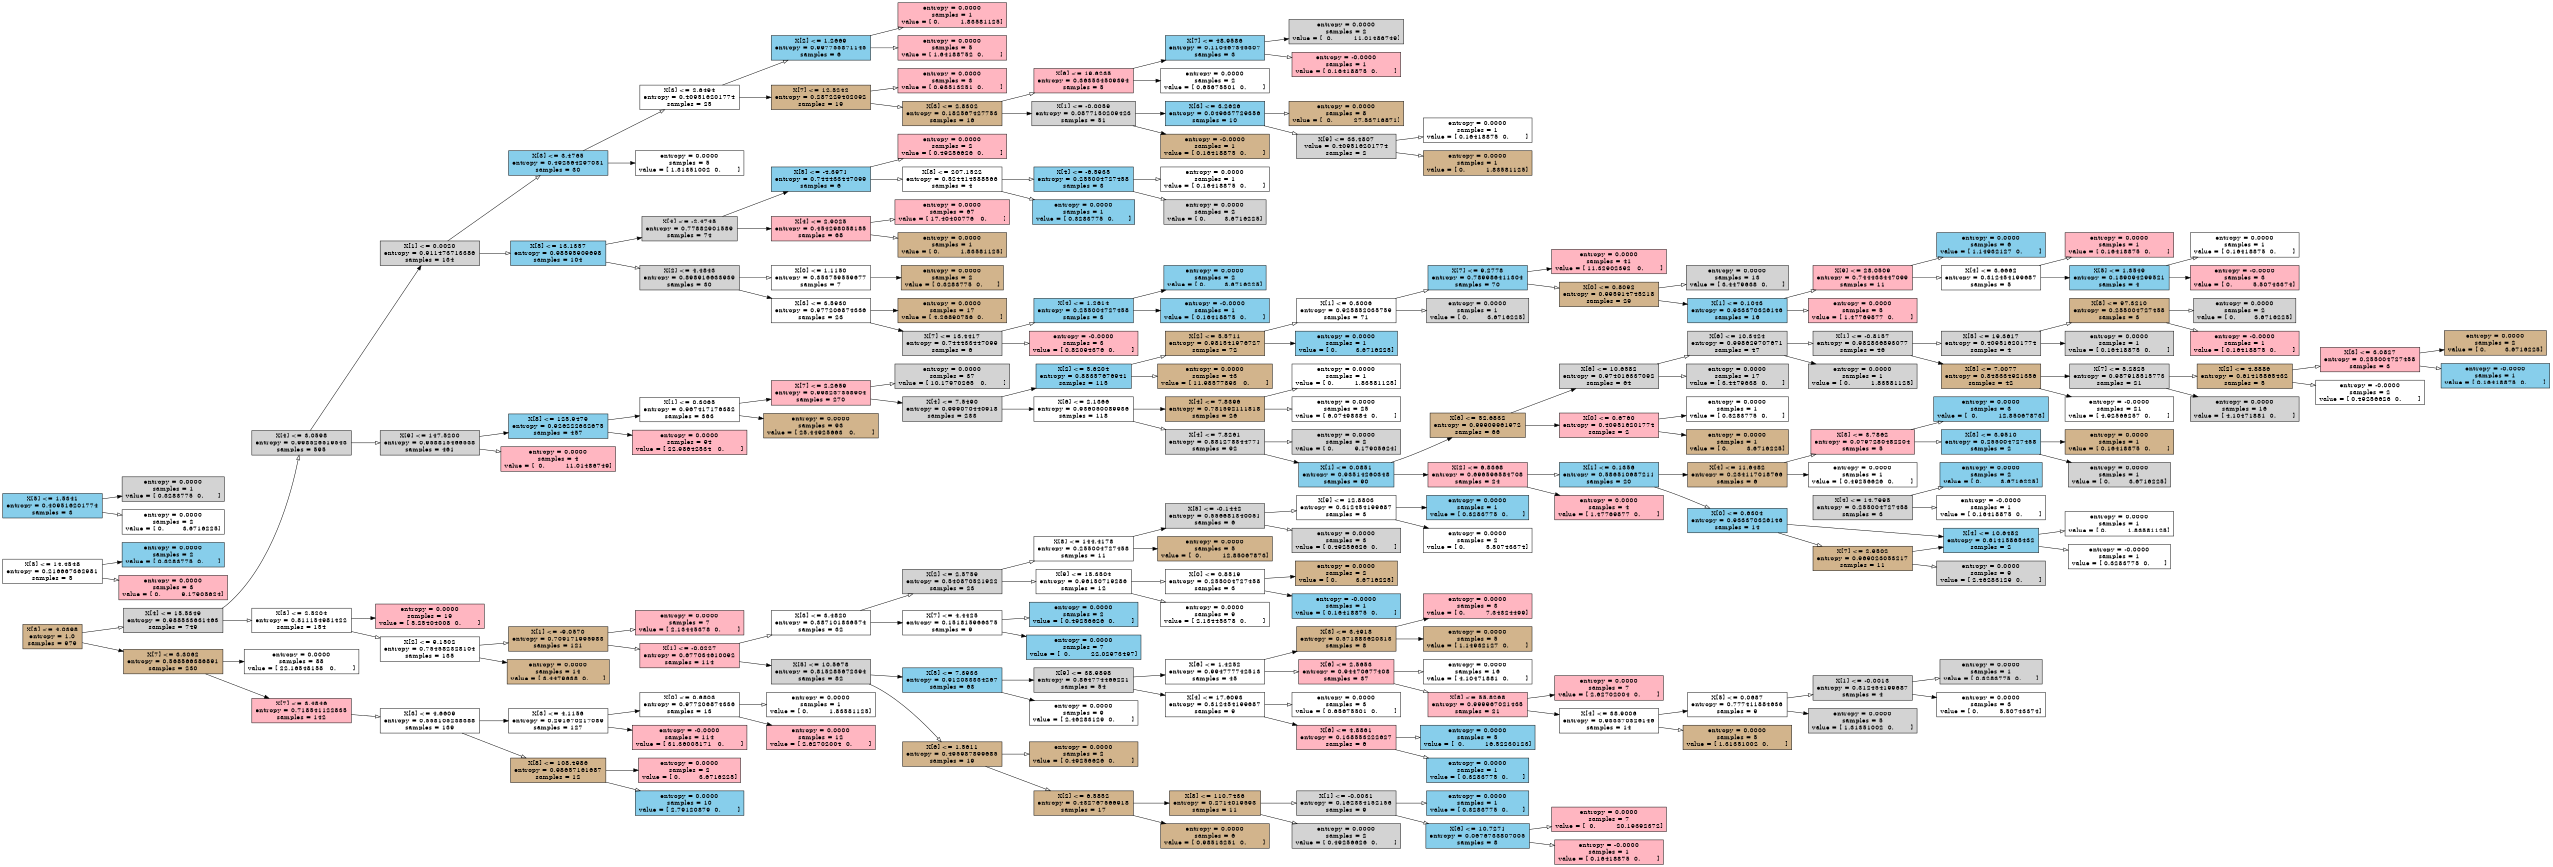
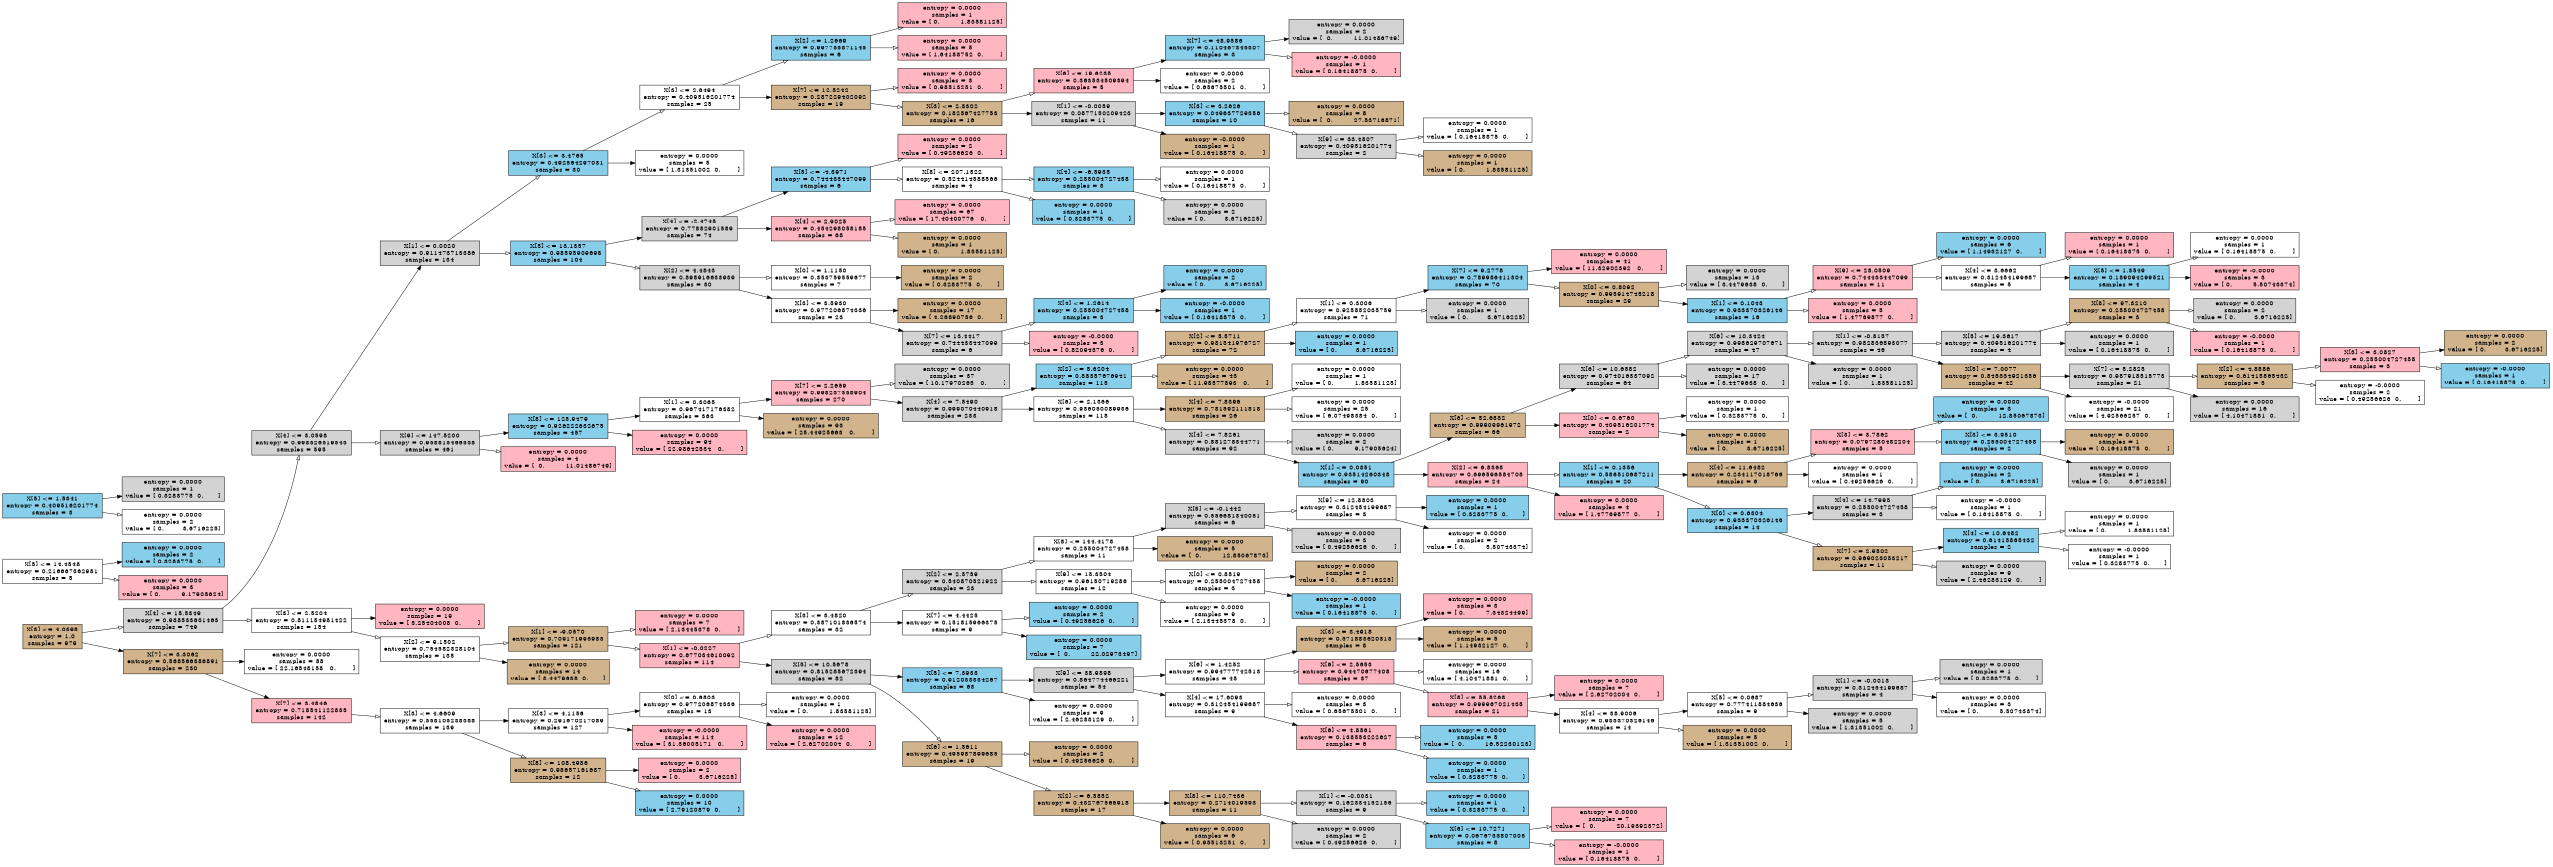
node "X[1] <= -0.0059 entropy = 0.0877150209423 samples = 51": label "X[1] <= -0.0059 entropy = 0.0877150209423 samples = 51" -> "X[1] <= -0.0059 entropy = 0.0877150209423 samples = 11"
node "X[9] <= 33.4807 value = 0.409516201774 samples = 2": label "X[9] <= 33.4807 value = 0.409516201774 samples = 2" -> "X[9] <= 33.4807 entropy = 0.409516201774 samples = 2"
edge "X[1] <= 0.3006 entropy = 0.925852035759 samples = 71" -> "X[7] <= 9.2778 entropy = 0.789986411304 samples = 70": arrowhead onormal -> normal
edge "X[0] <= 0.6304 entropy = 0.933370326146 samples = 14" -> "X[4] <= 10.6482 entropy = 0.61415865432 samples = 2": now "X[0] <= 0.6304 entropy = 0.933370326146 samples = 14" -> "X[4] <= 14.7995 entropy = 0.255004727458 samples = 3"
